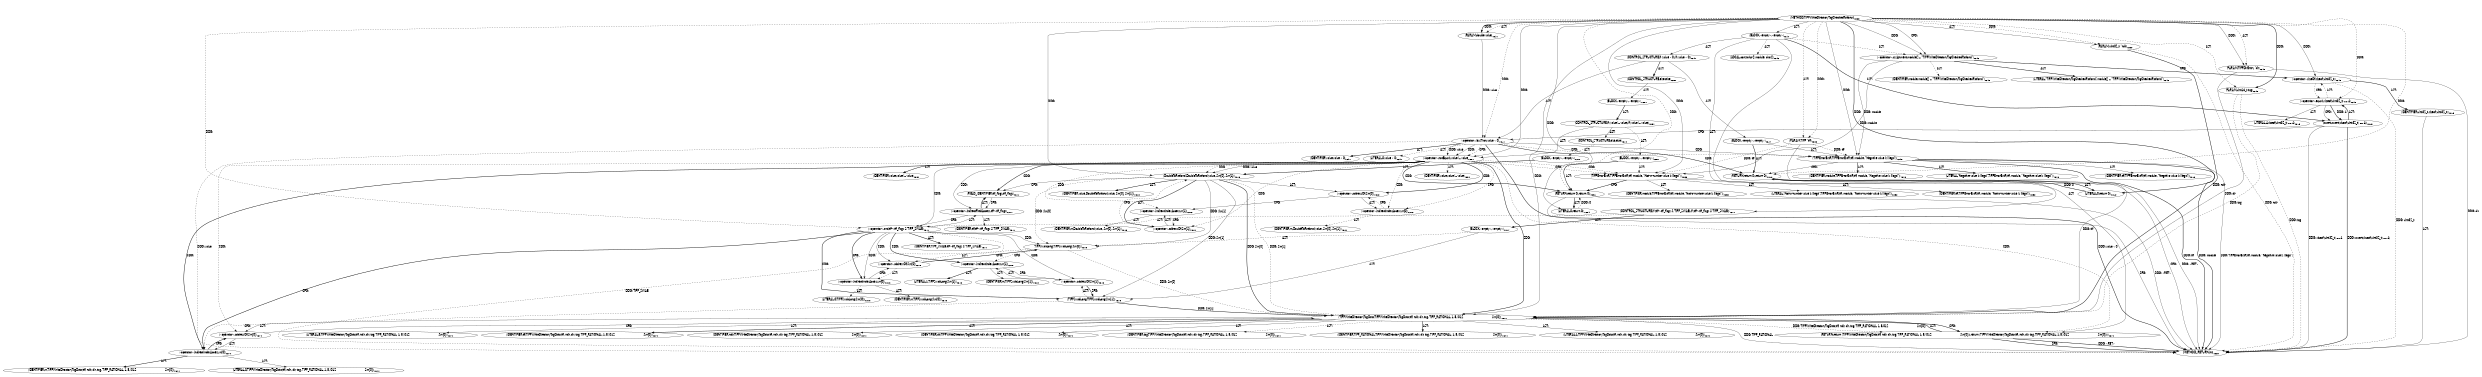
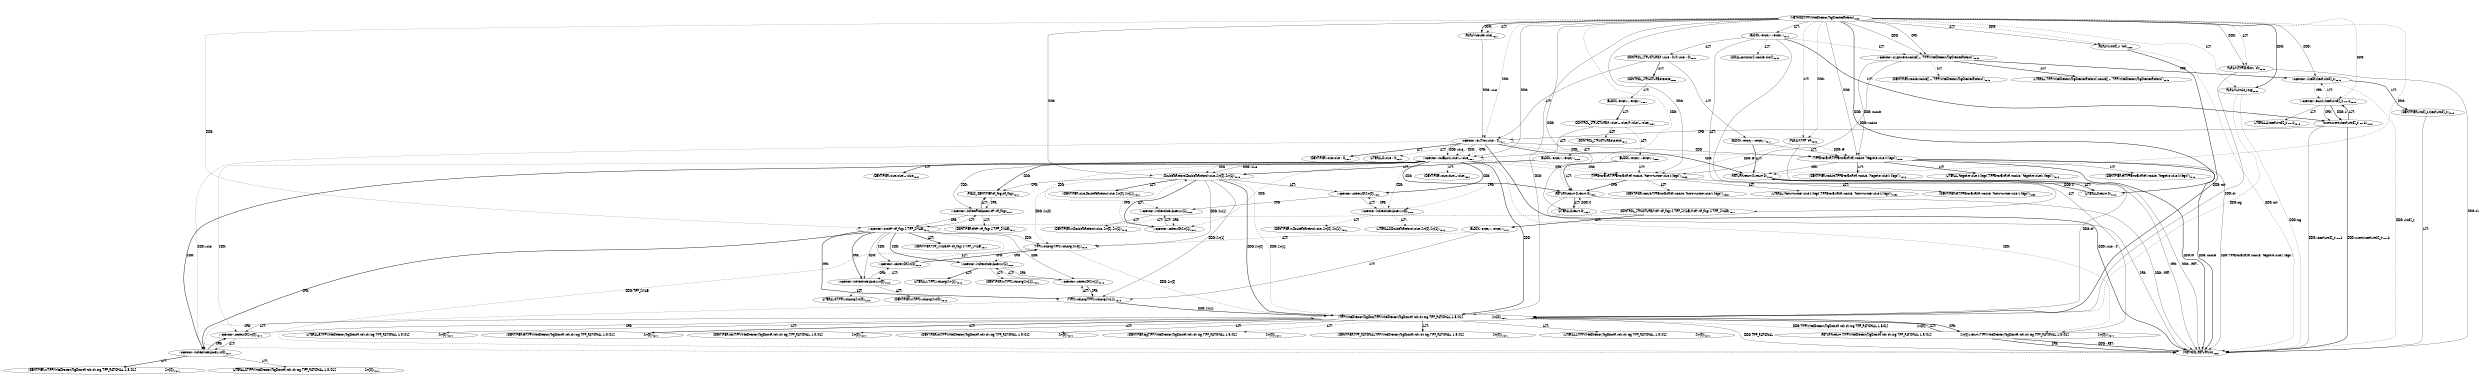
edge "(<operator>.notEquals,value != value)" -> "(<operator>.and,tif->tif_flags & TIFF_SWAB)": removed, label "CDG:"
node "(LITERAL,0,DoubleToRational(value, &m[0], &m[1]))": added
edge "(<operator>.and,tif->tif_flags & TIFF_SWAB)" -> "(TIFFSwabLong,TIFFSwabLong(&m[1]))": label "CDG: " -> "CFG: "
